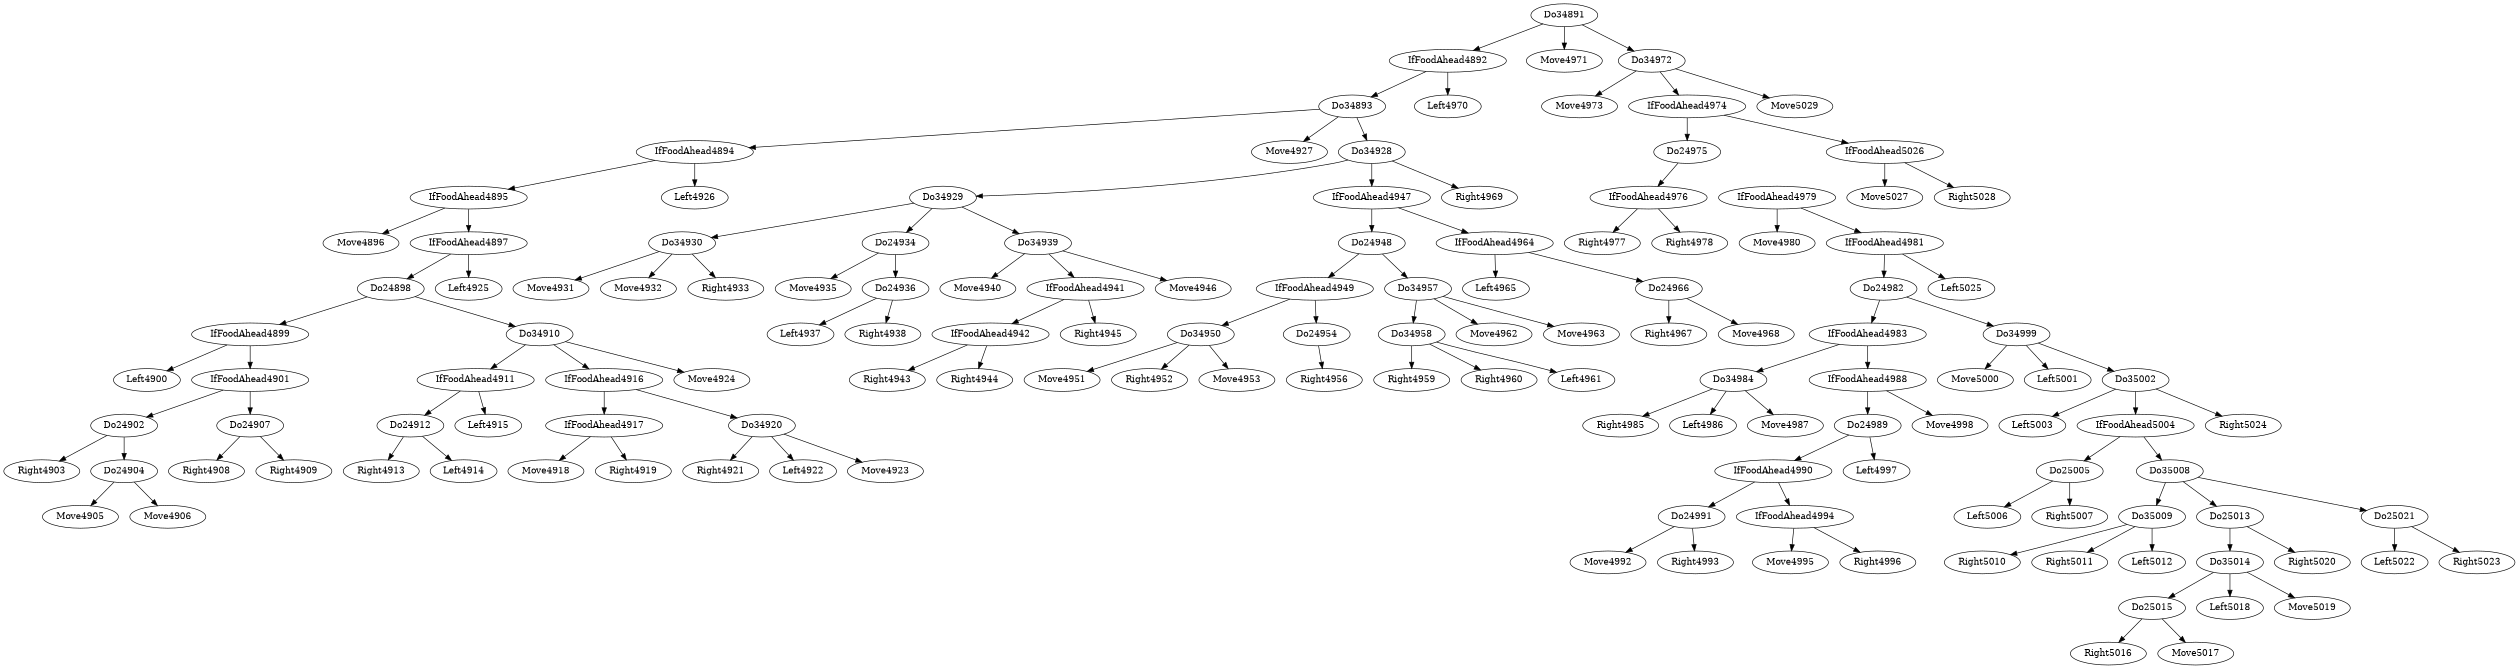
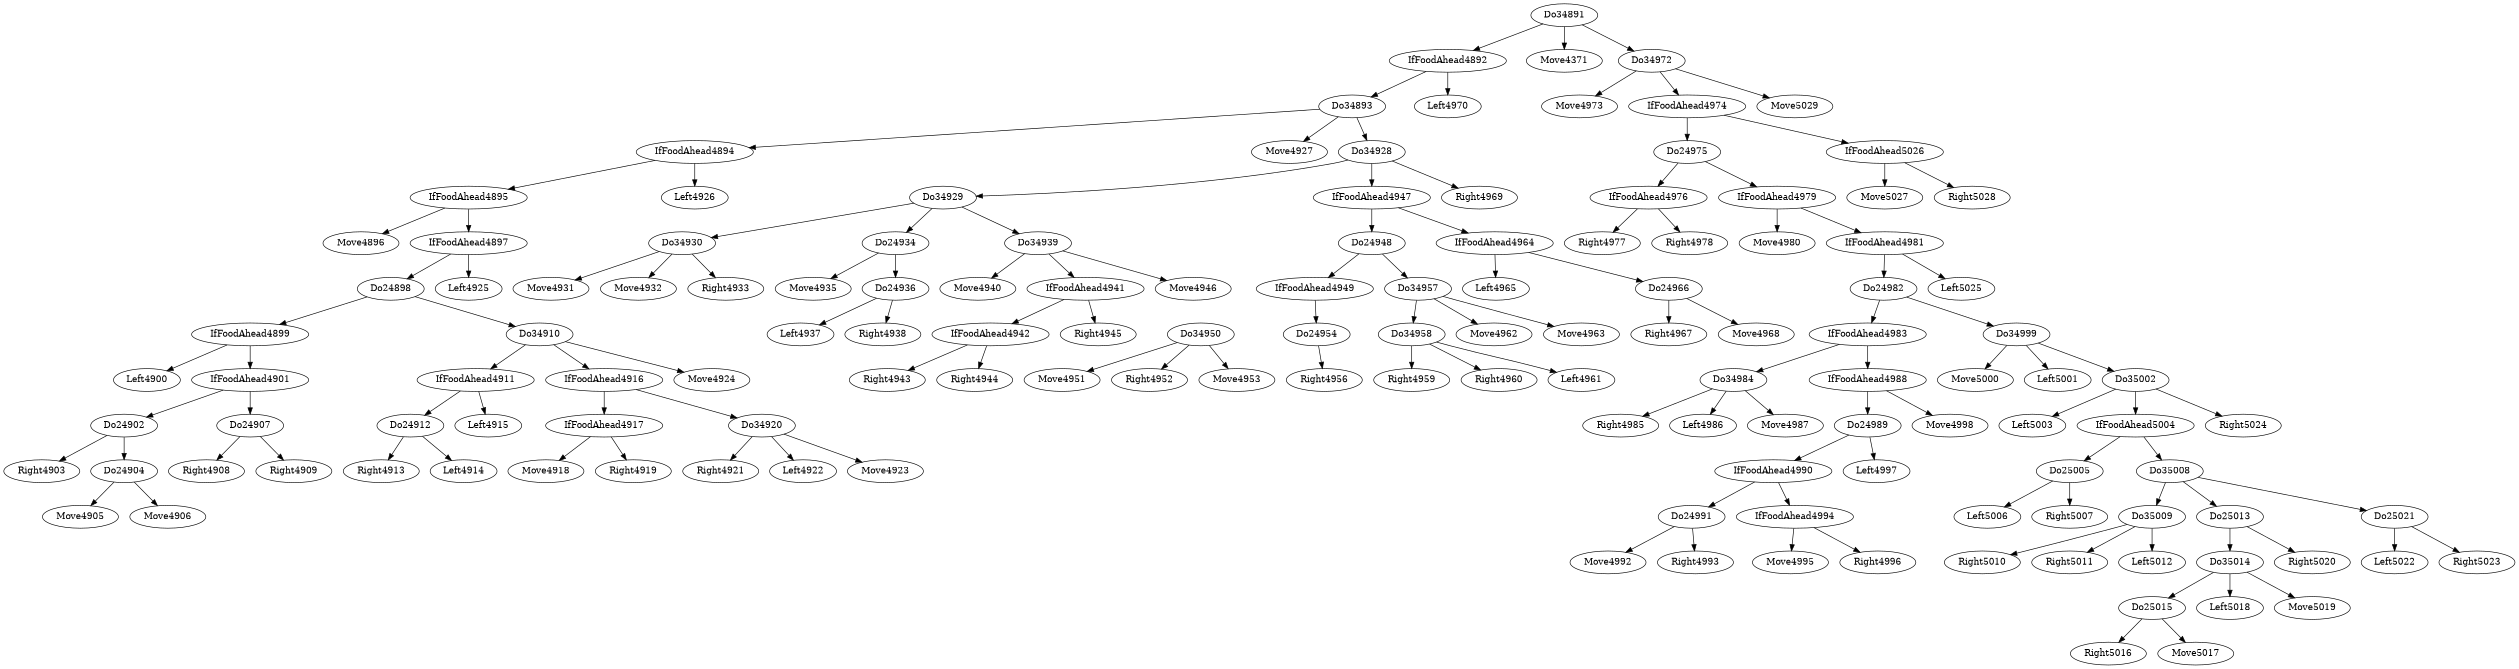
node "Move4971": label "Move4971" -> "Move4371"
edge "Do24975" -> "IfFoodAhead4979": added
edge "IfFoodAhead4949" -> "Do34950": removed
